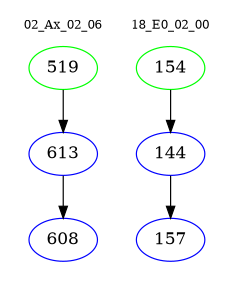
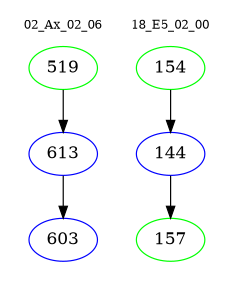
cluster "18_E0_02_00": label "18_E0_02_00" -> "18_E5_02_00"
node "608": label "608" -> "603"
node "157": color blue -> green
